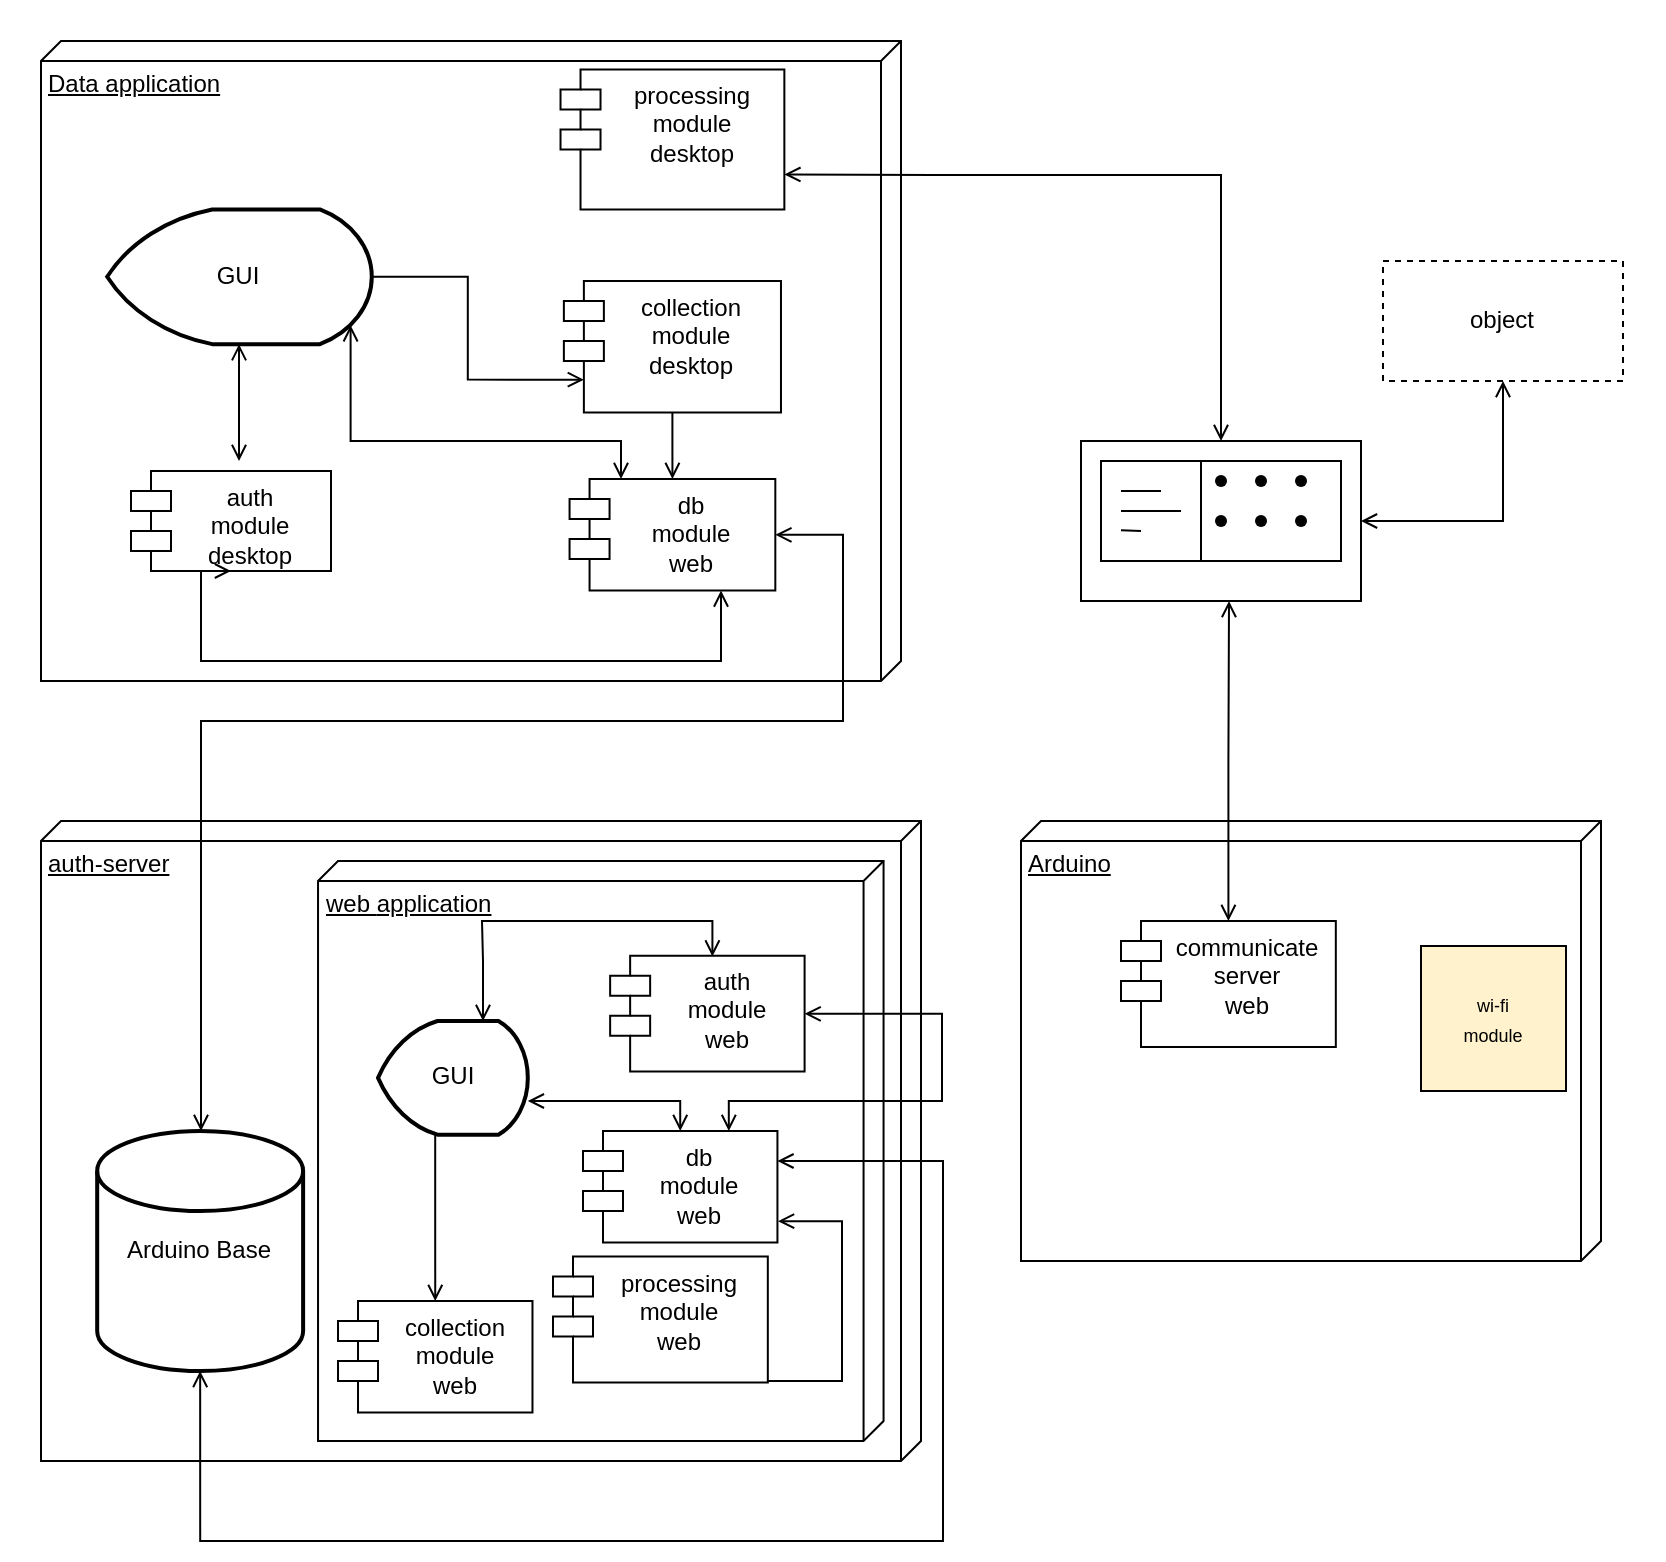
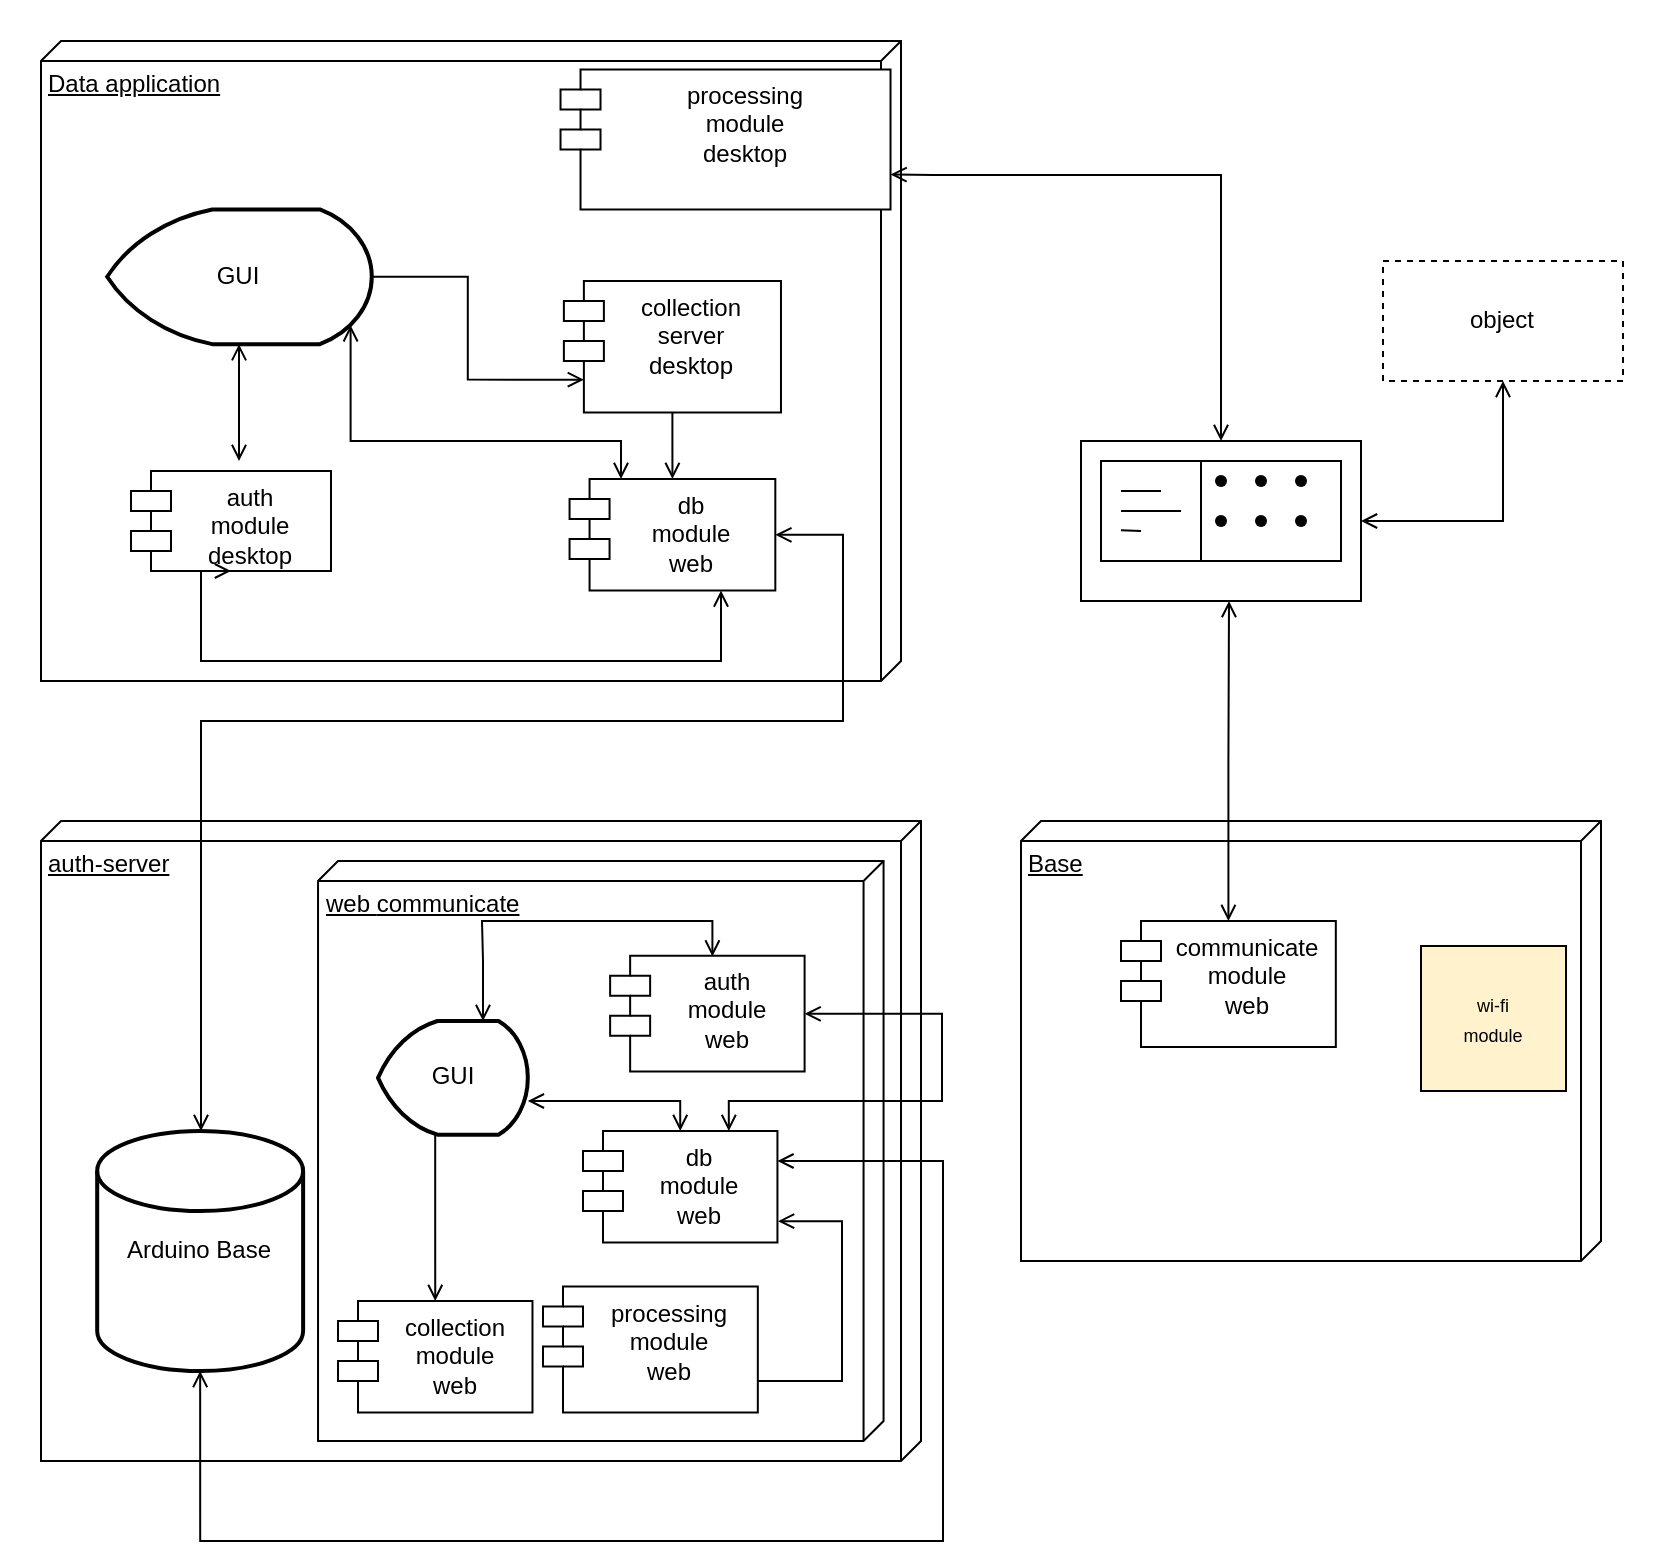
node "processing module desktop": size 224x140 -> 330x140
node "collection module desktop": label "collection module desktop" -> "collection server desktop"
node "Arduino": label "Arduino" -> "Base"
node "web application": label "web application" -> "web communicate"
node "communicate server web": label "communicate server web" -> "communicate module web"
node "processing module web": moved (660, 1320) -> (650, 1350)
